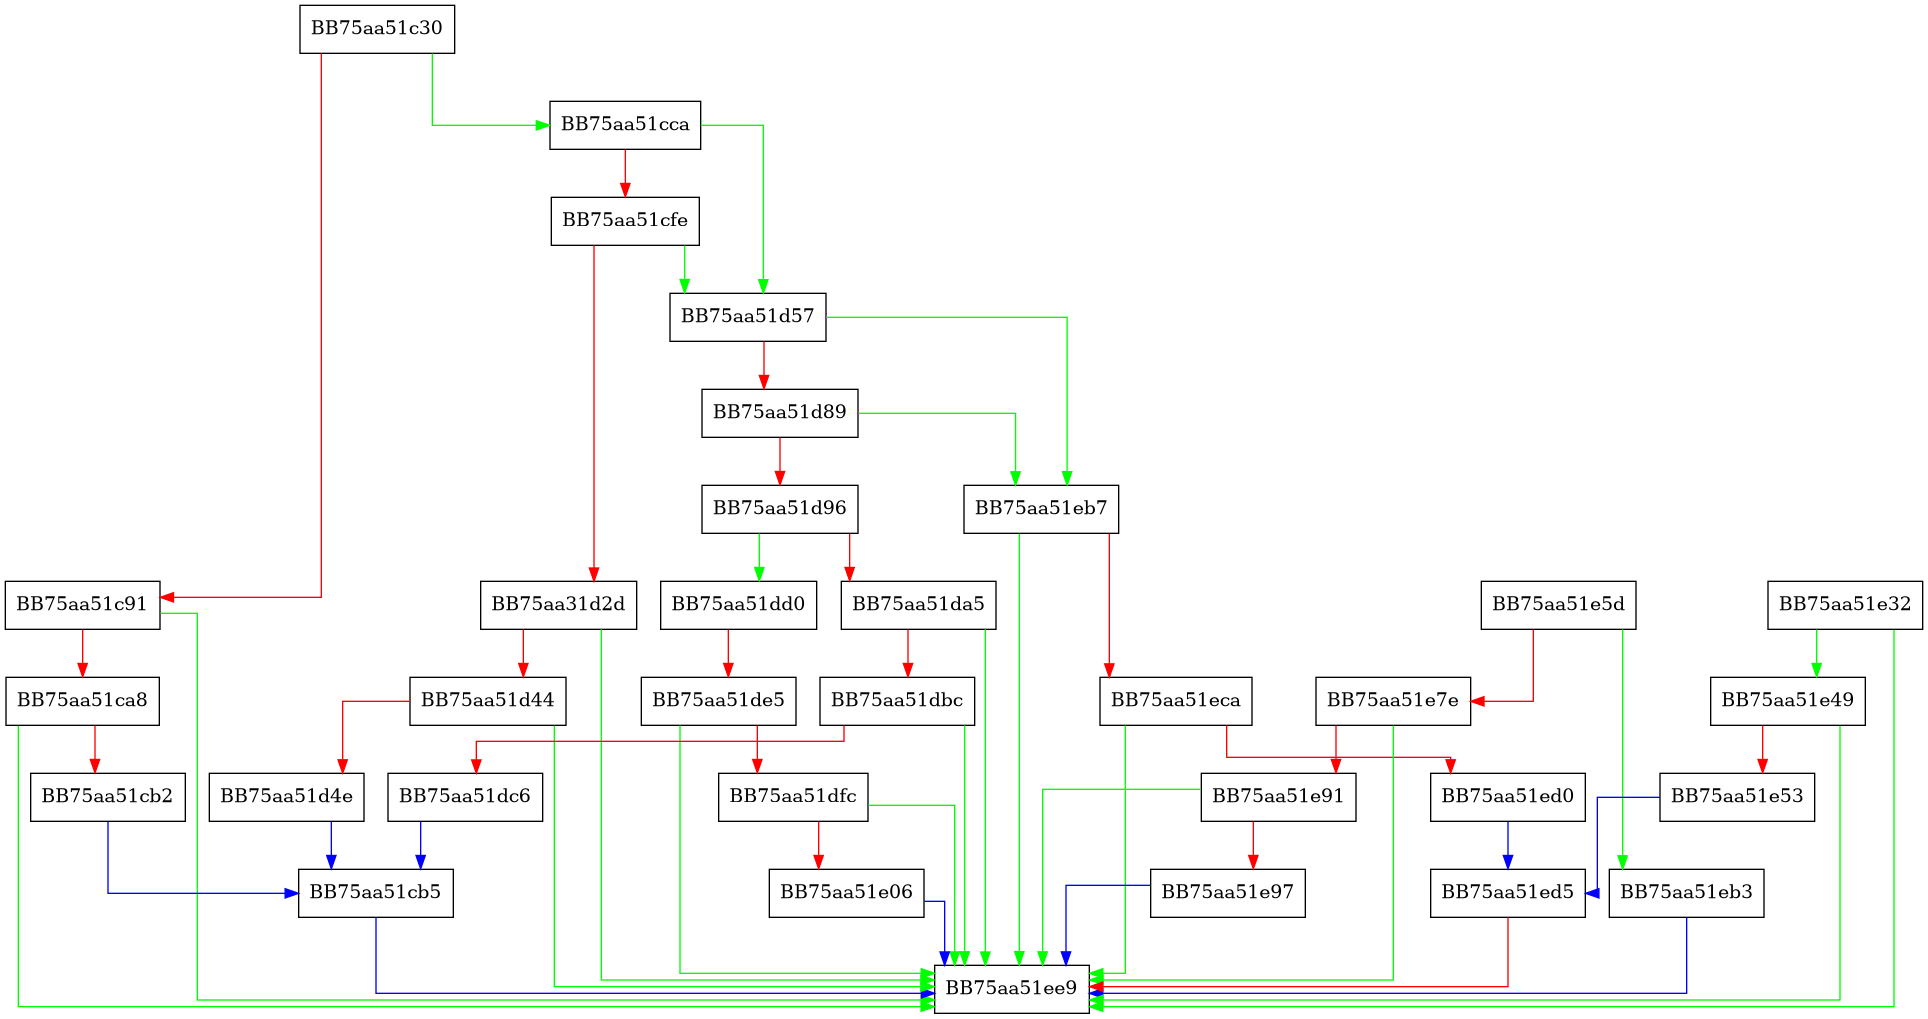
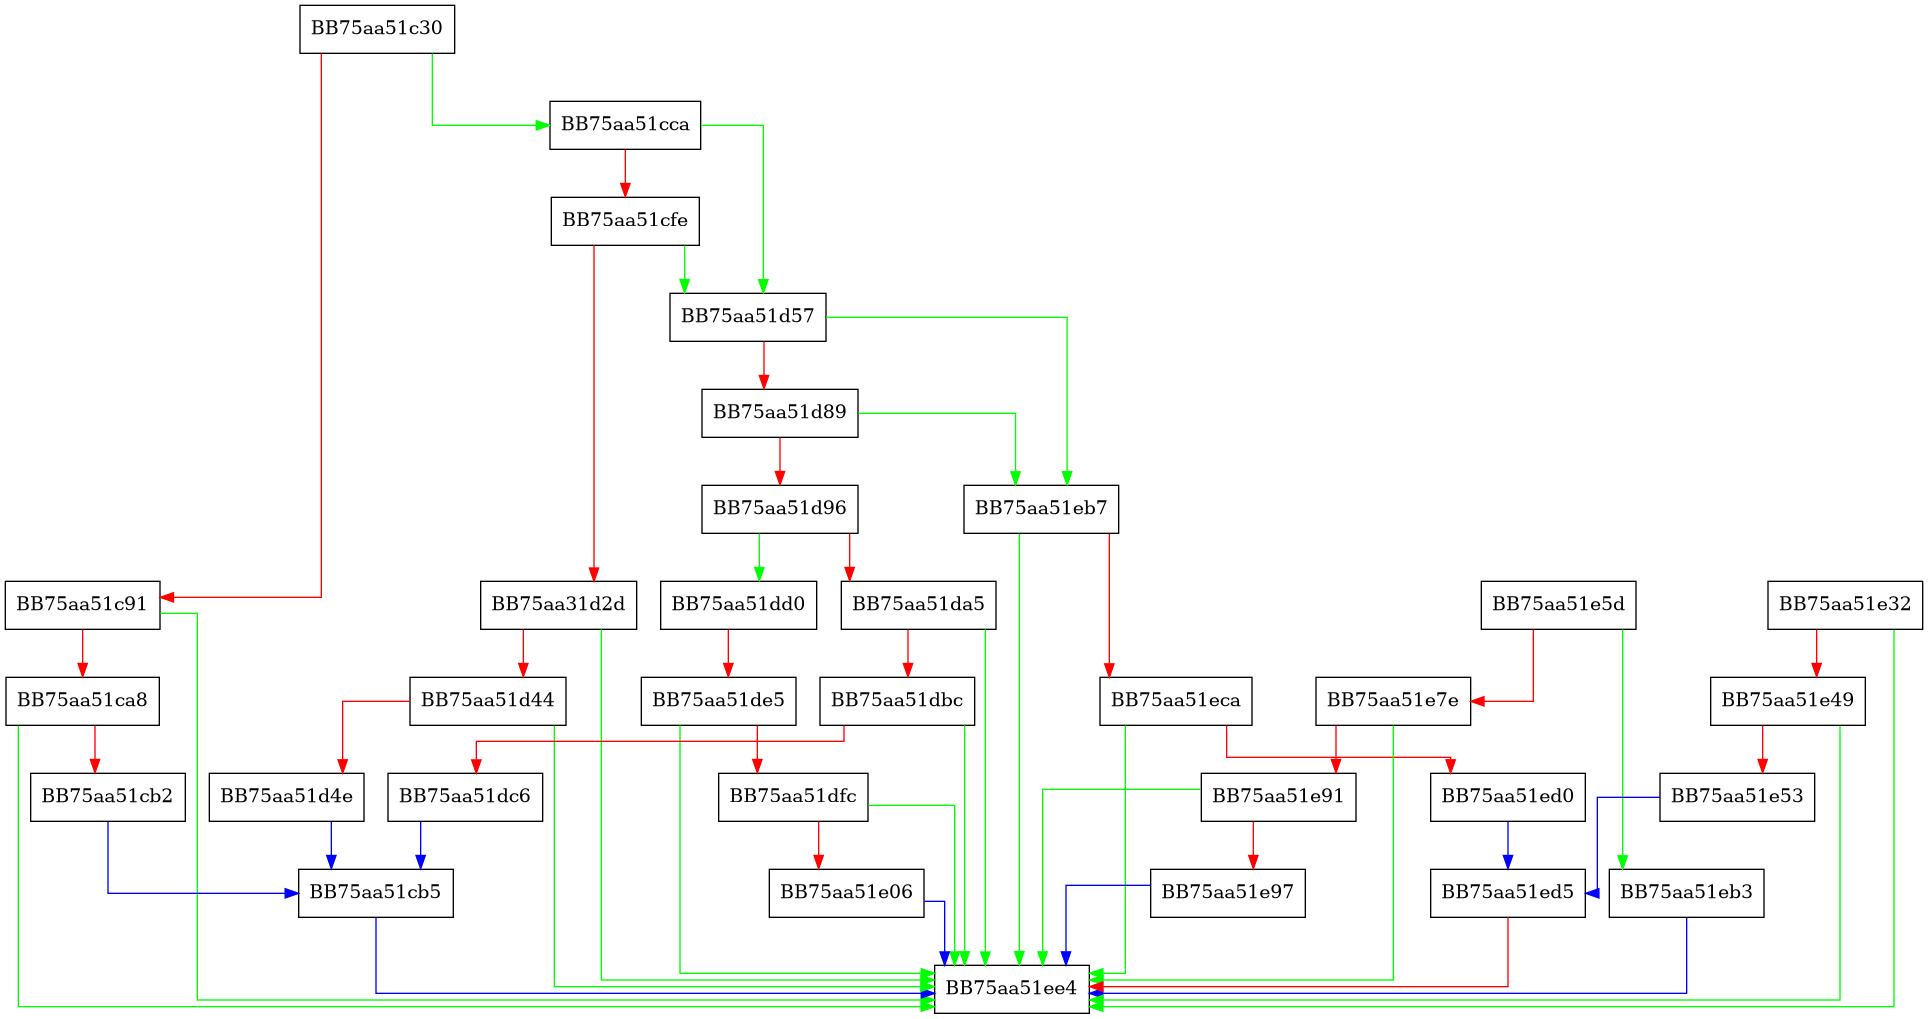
edge "BB75aa51e32" -> "BB75aa51e49": color green -> red
node "BB75aa51ee9": label "BB75aa51ee9" -> "BB75aa51ee4"
